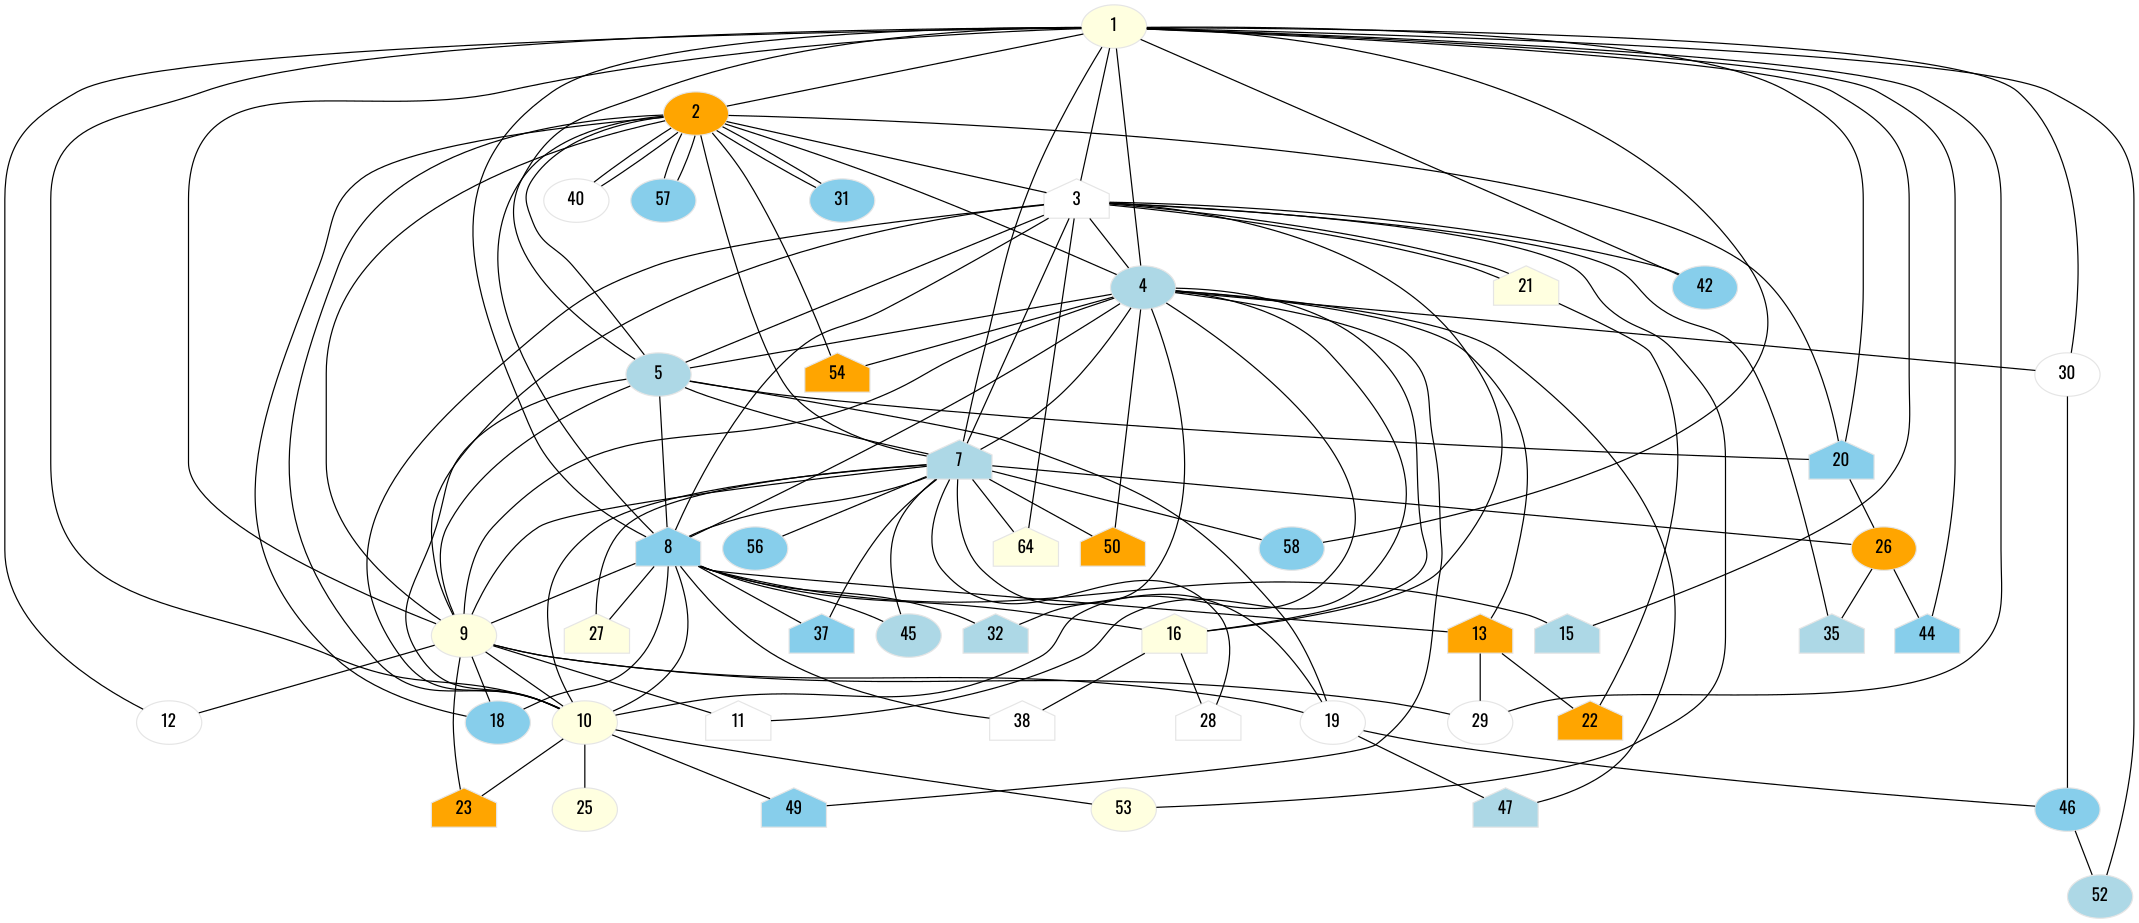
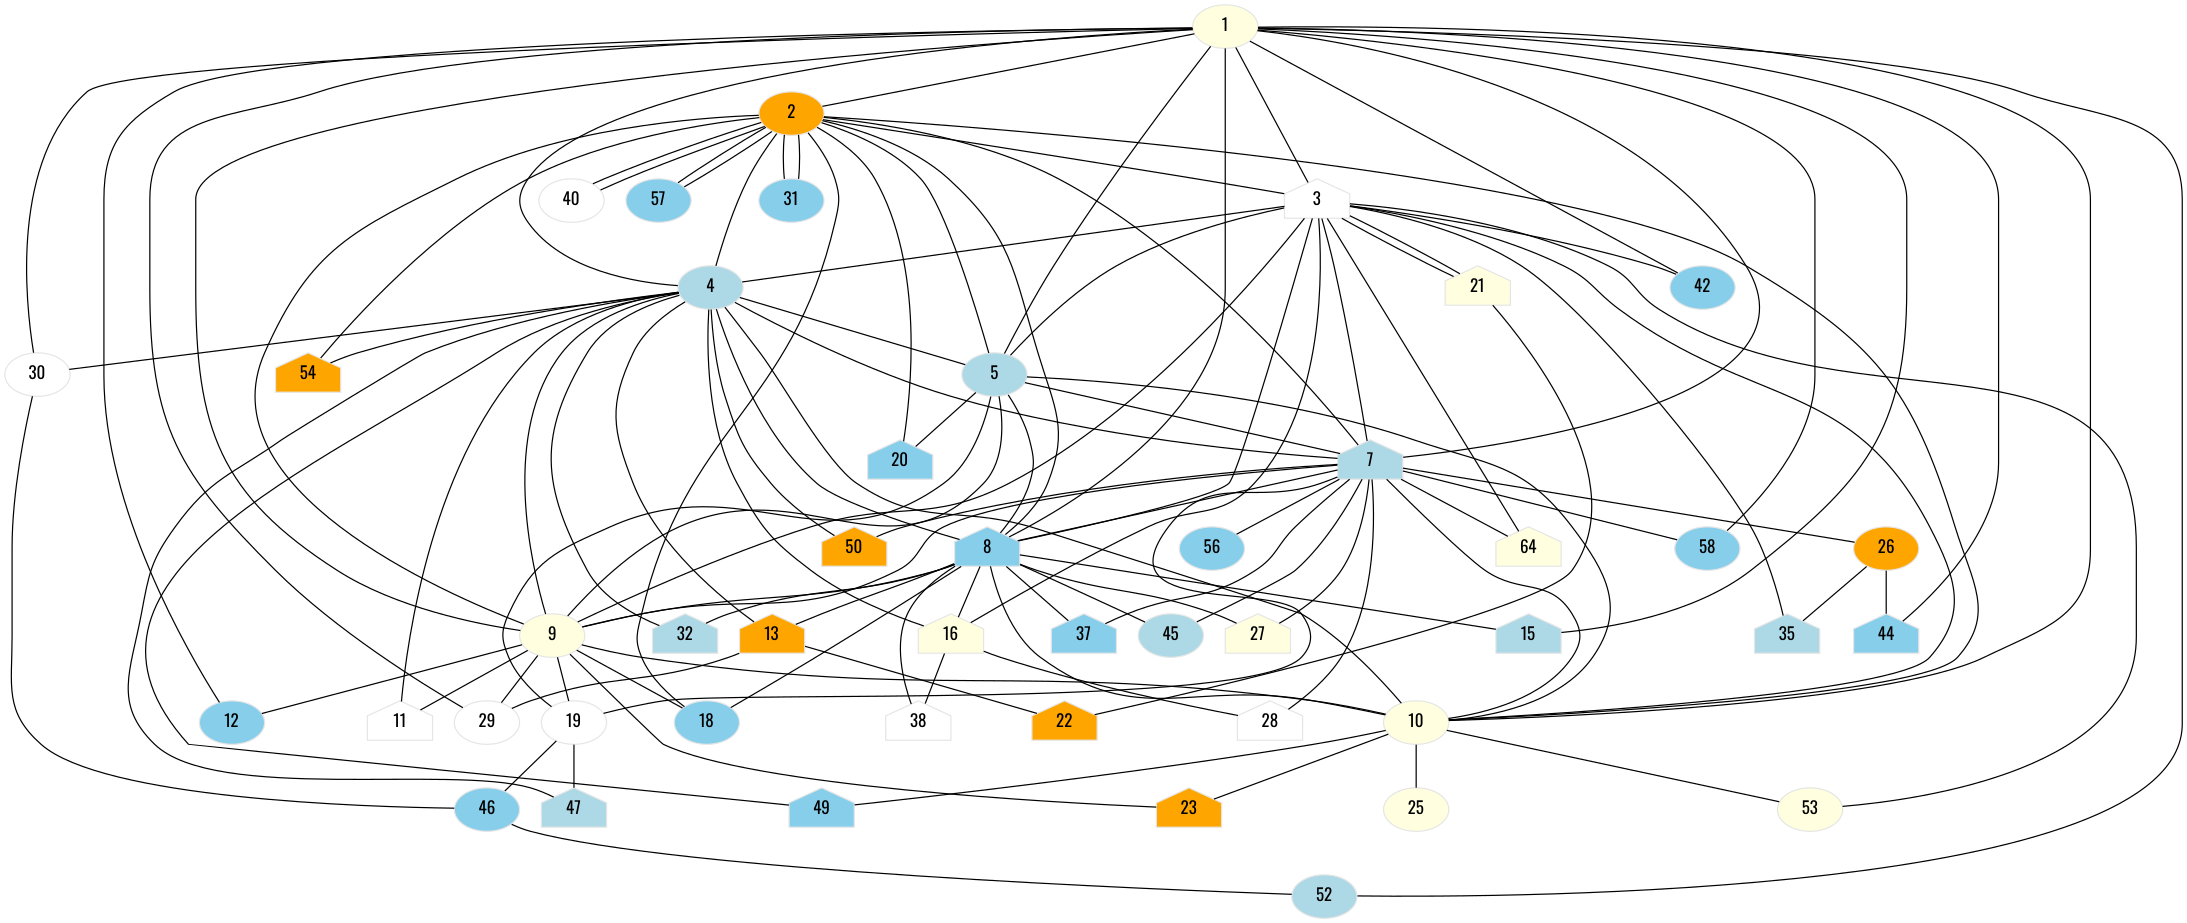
edge "1" -- "20": removed
edge "20" -- "26": removed
node "12": fillcolor white -> skyblue
